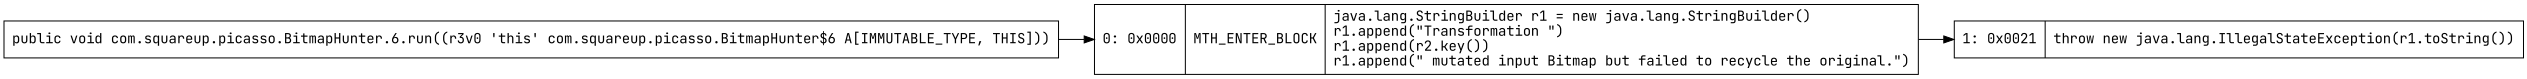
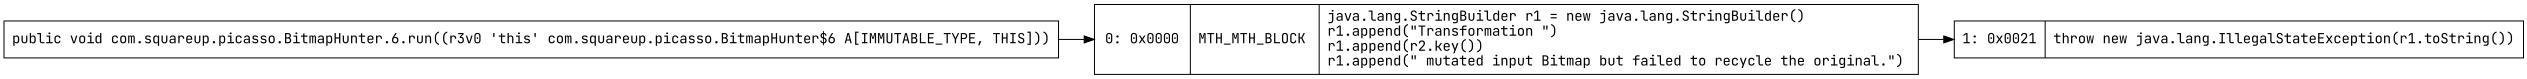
node "0: 0x0000": text "MTH_ENTER_BLOCK" -> "MTH_MTH_BLOCK"
